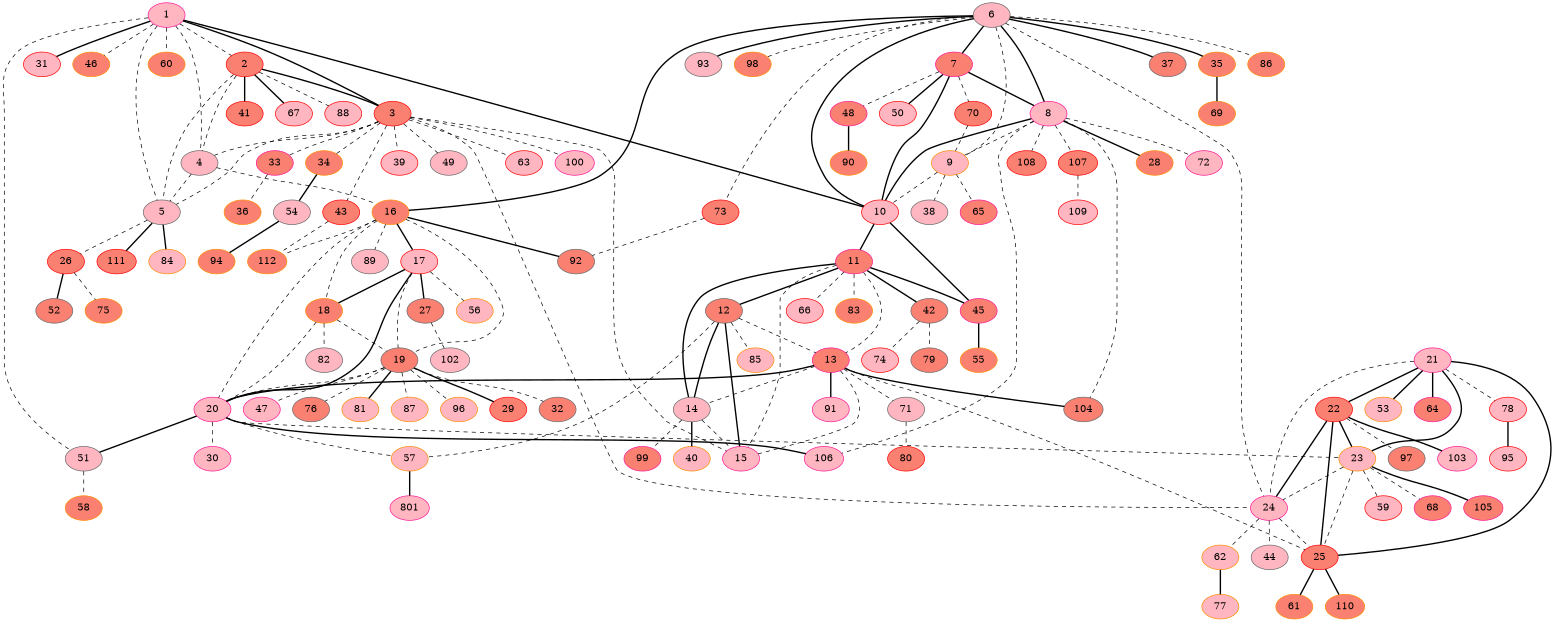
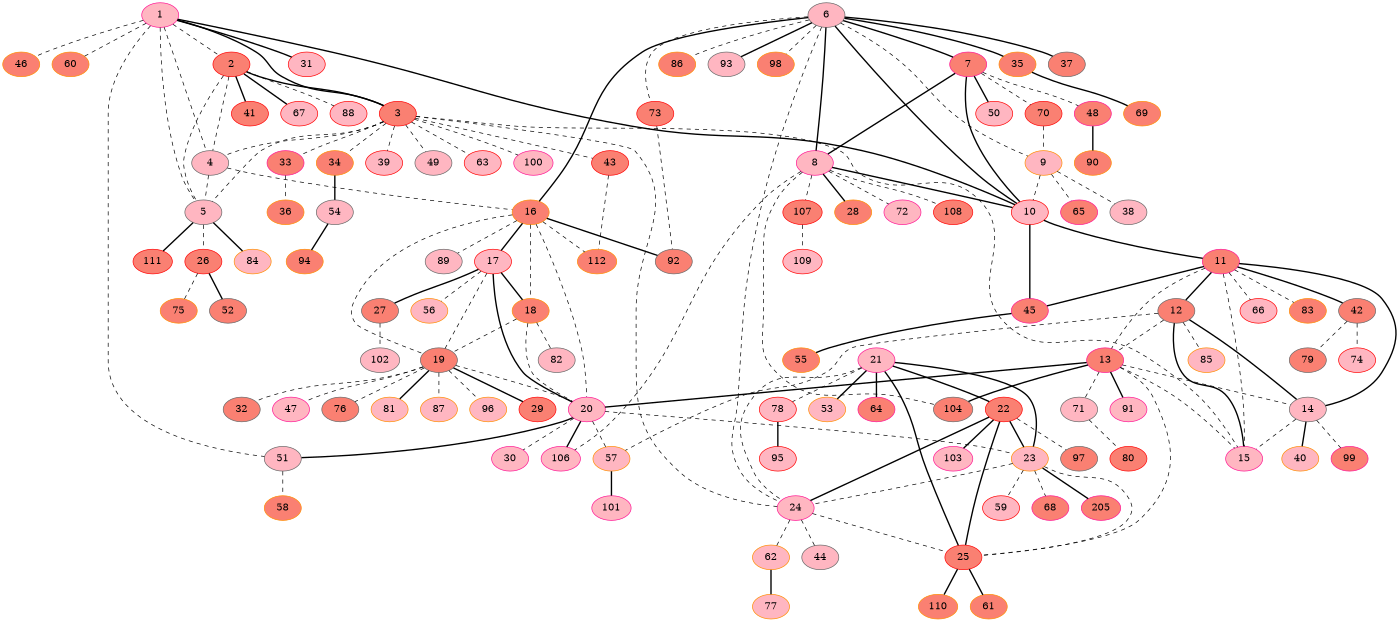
edge "8" -- "9": removed
node "801": label "801" -> "101"
node "105": label "105" -> "205"
